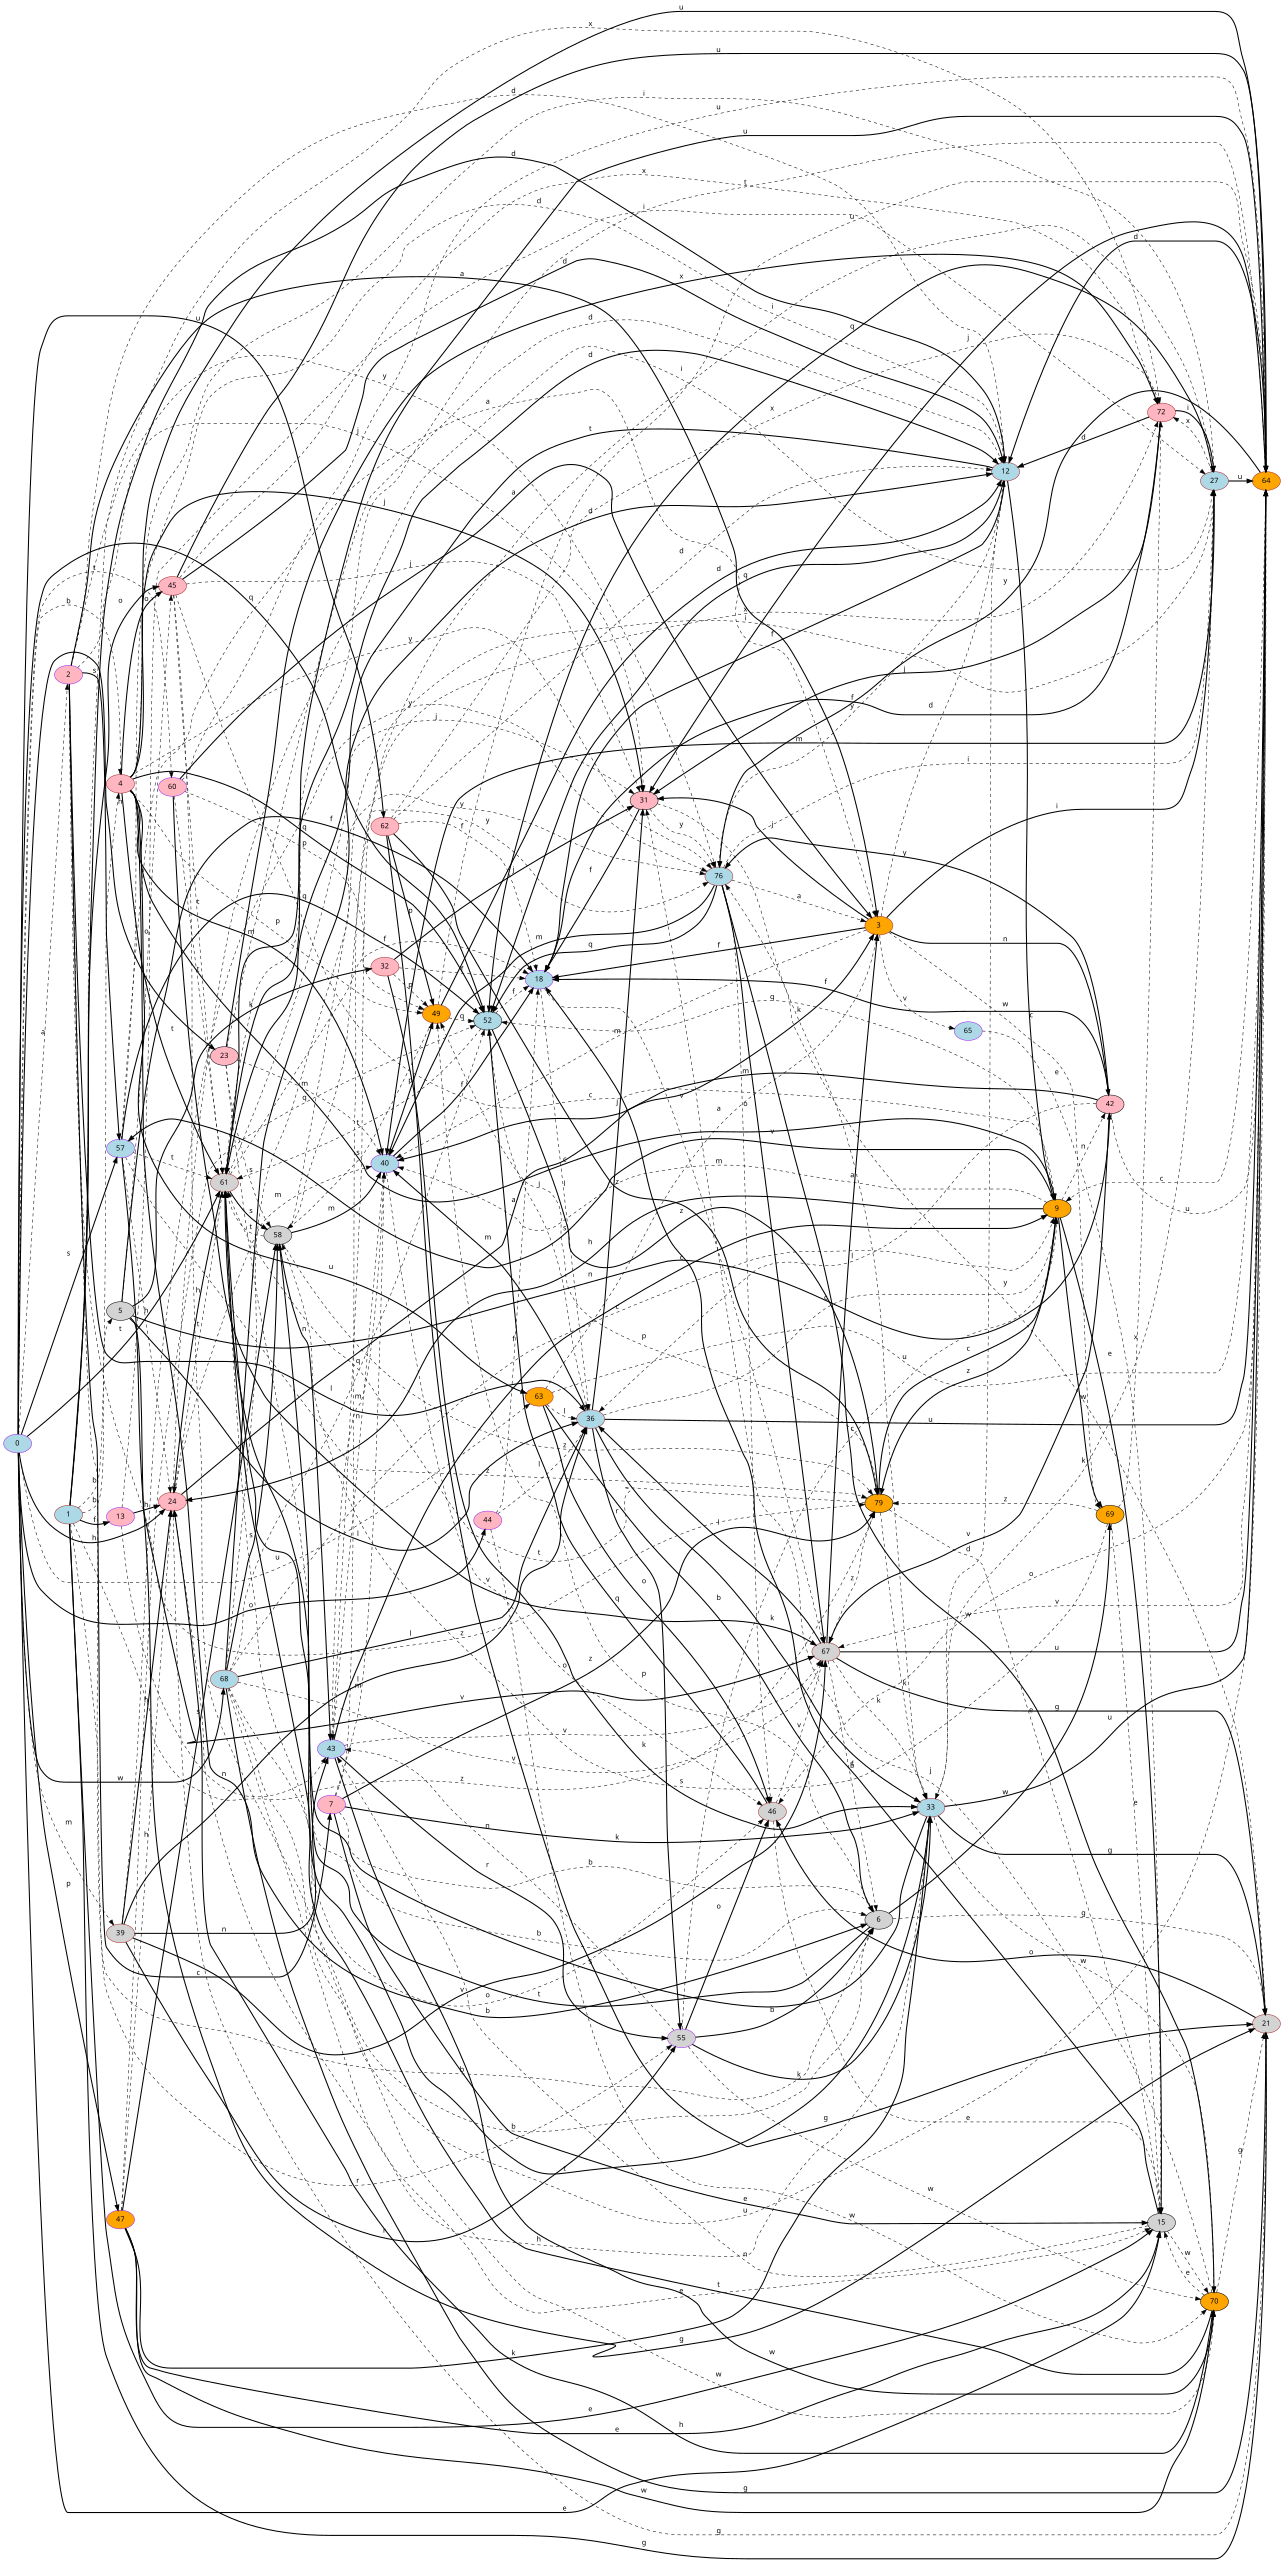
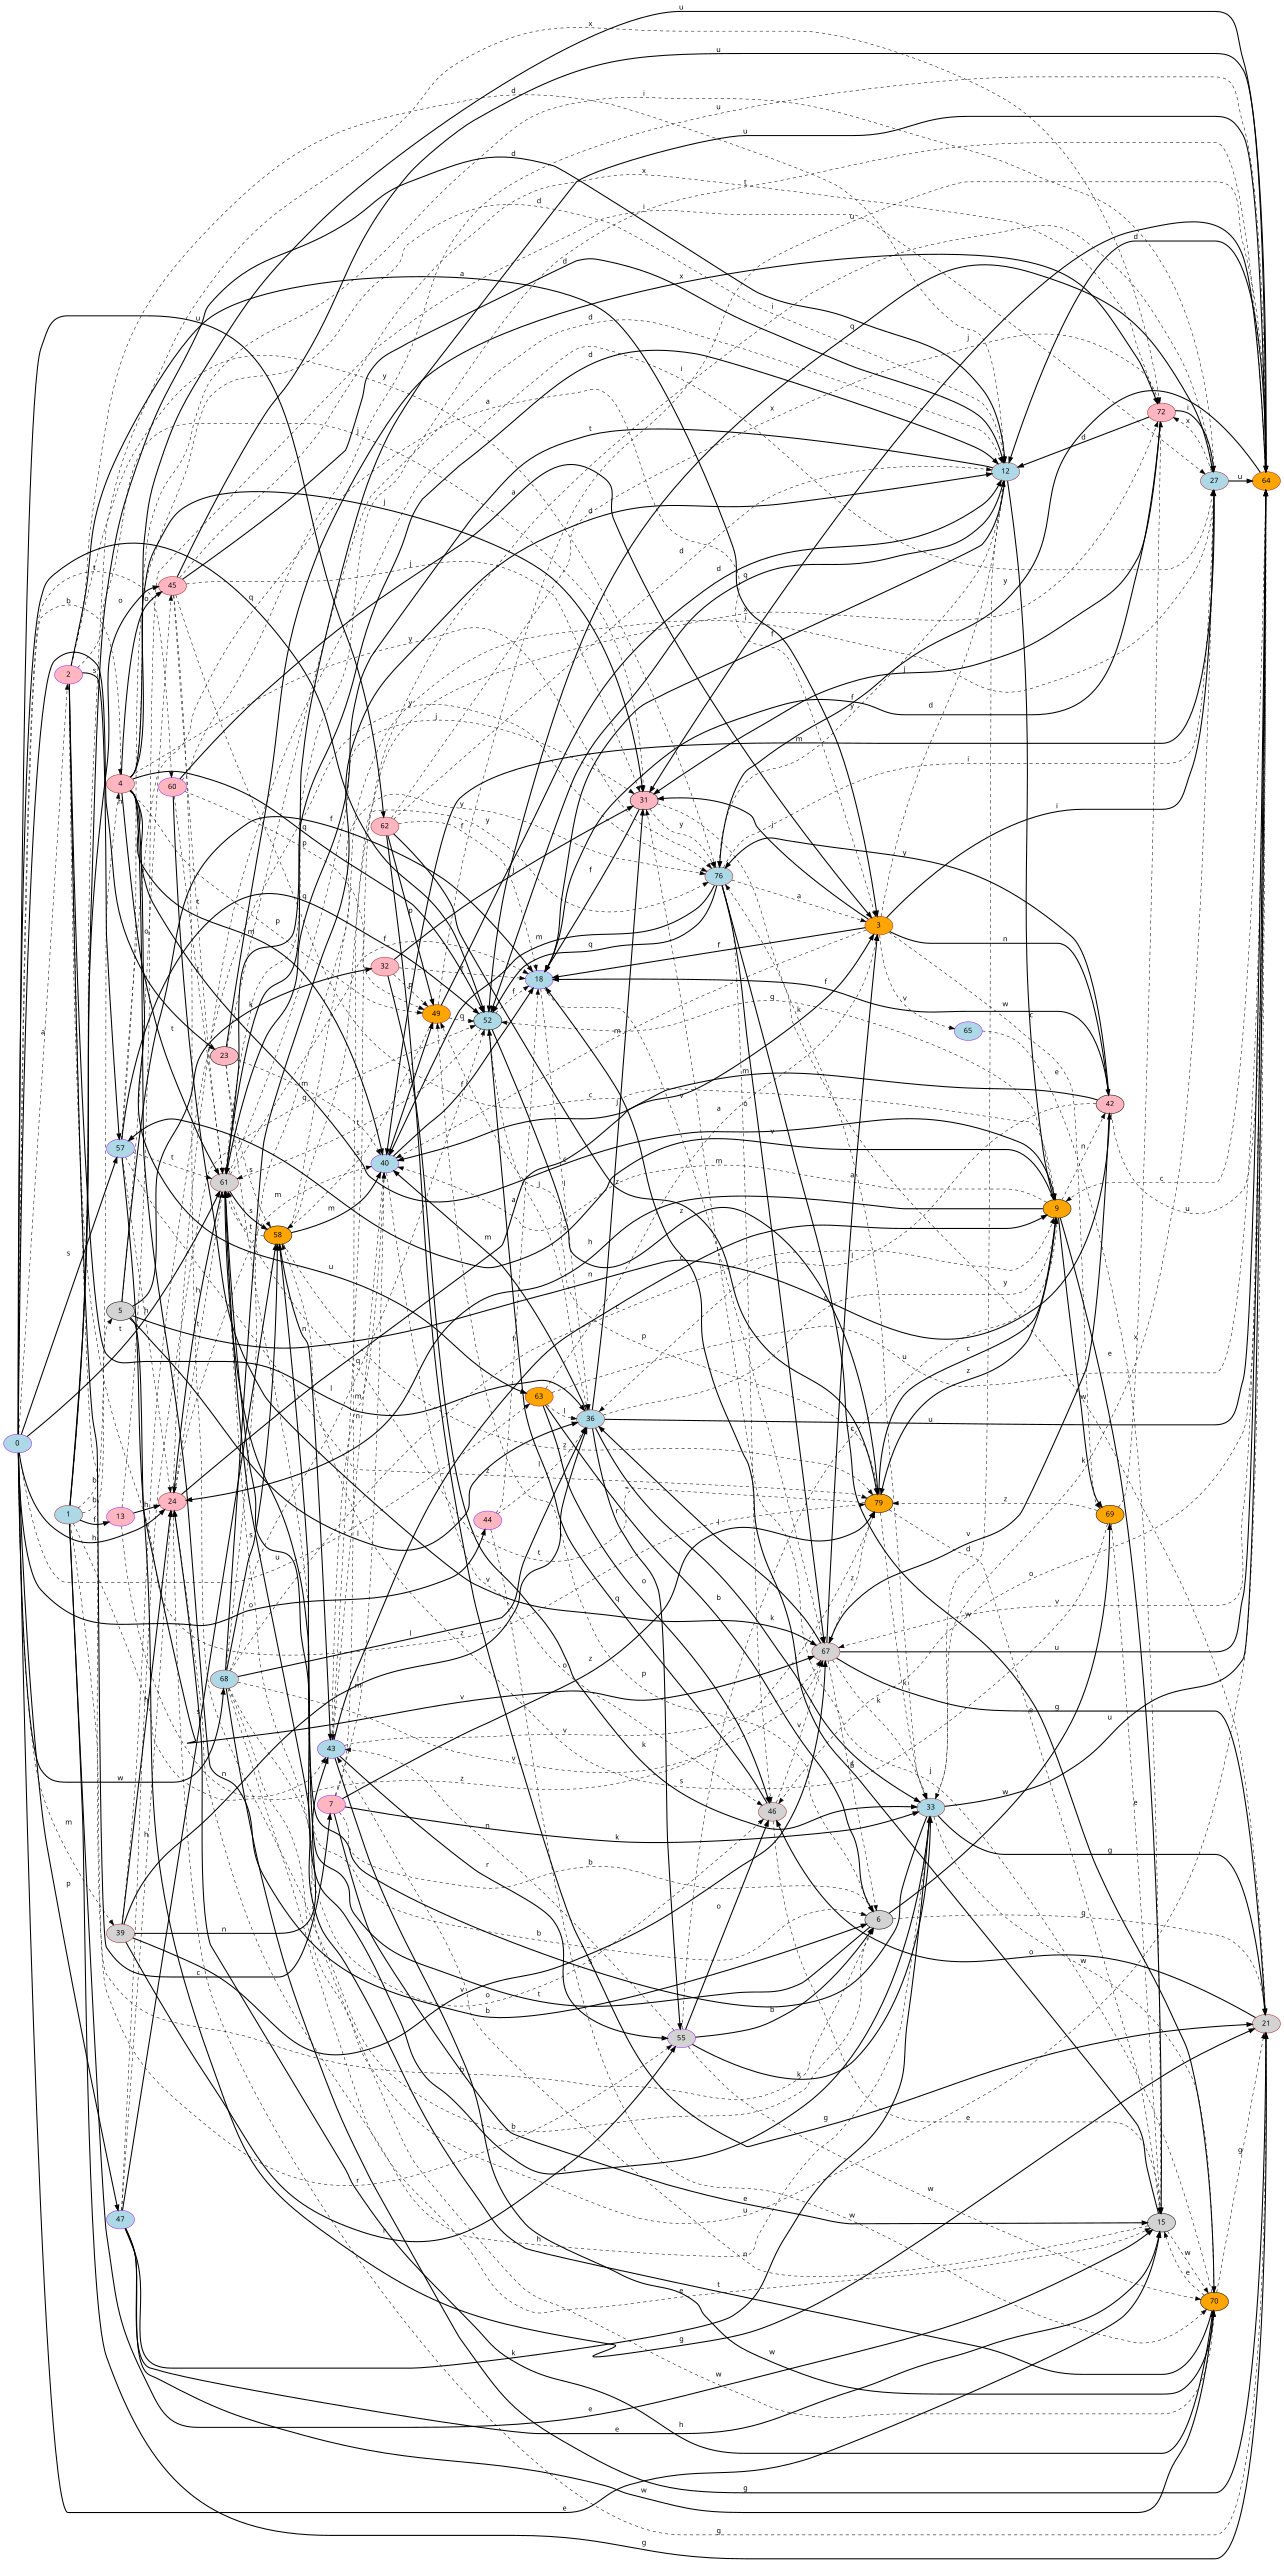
node "58": fillcolor lightgrey -> orange
node "47": fillcolor orange -> lightblue
